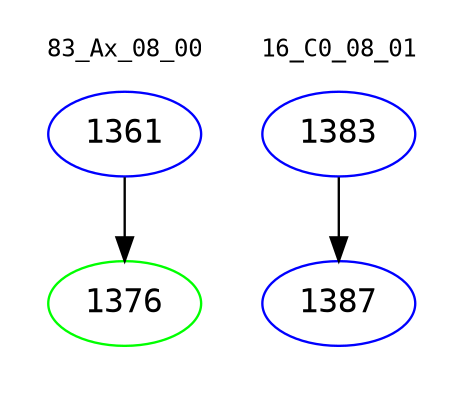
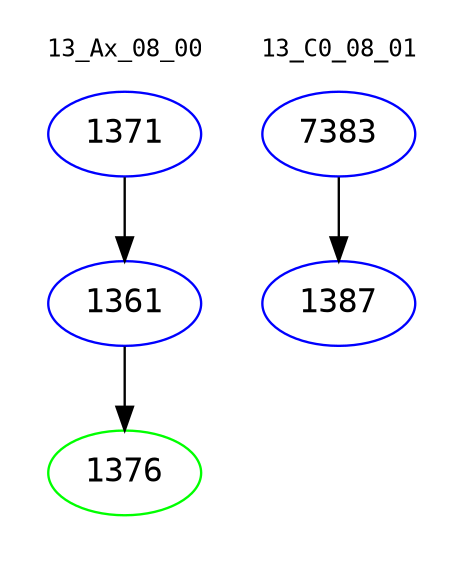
cluster "83_Ax_08_00": label "83_Ax_08_00" -> "13_Ax_08_00"
cluster "16_C0_08_01": label "16_C0_08_01" -> "13_C0_08_01"
node "1371": added
node "1383": label "1383" -> "7383"
